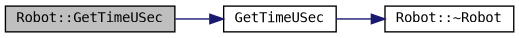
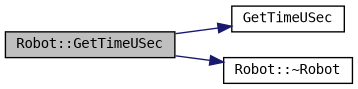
edge "GetTimeUSec" -> "Robot::~Robot": now "Robot::GetTimeUSec" -> "Robot::~Robot"
